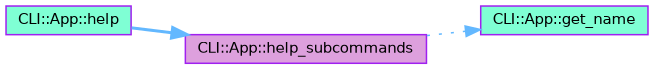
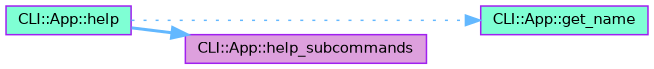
edge "CLI::App::help_subcommands" -> "CLI::App::get_name": now "CLI::App::help" -> "CLI::App::get_name"
